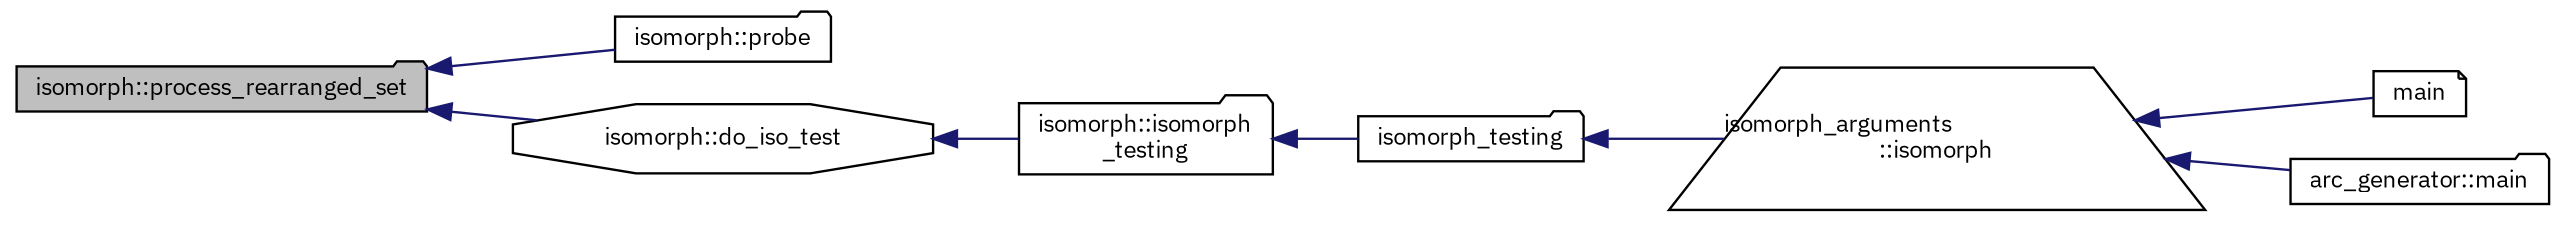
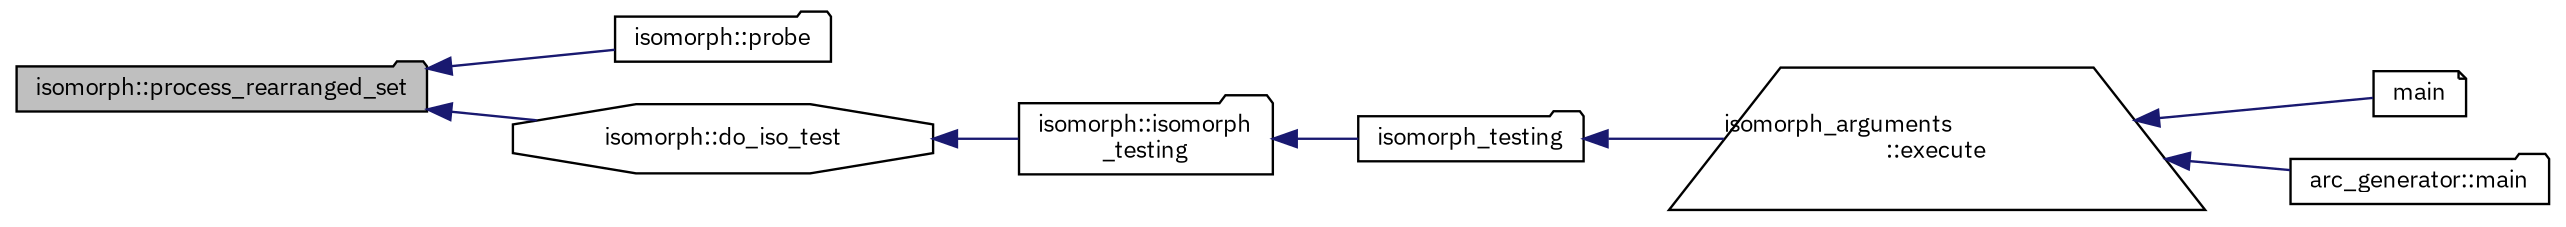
node "isomorph_arguments ::isomorph": label "isomorph_arguments ::isomorph" -> "isomorph_arguments ::execute"
